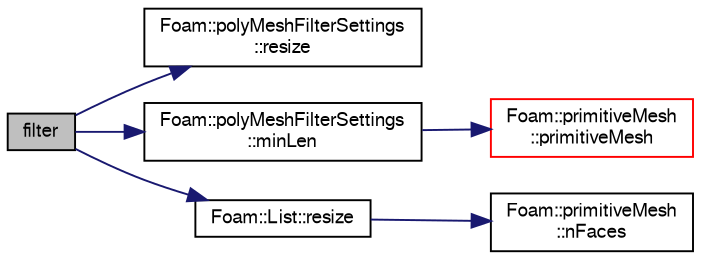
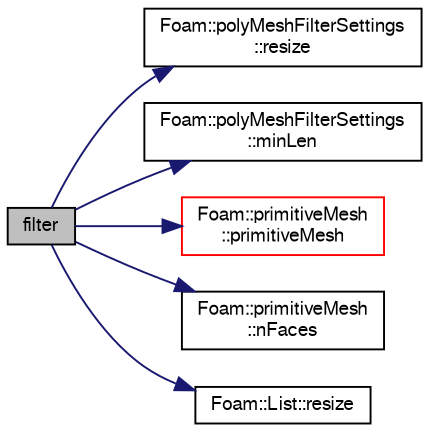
edge "Foam::polyMeshFilterSettings ::minLen" -> "Foam::primitiveMesh ::primitiveMesh": now "filter" -> "Foam::primitiveMesh ::primitiveMesh"
edge "Foam::List::resize" -> "Foam::primitiveMesh ::nFaces": now "filter" -> "Foam::primitiveMesh ::nFaces"
